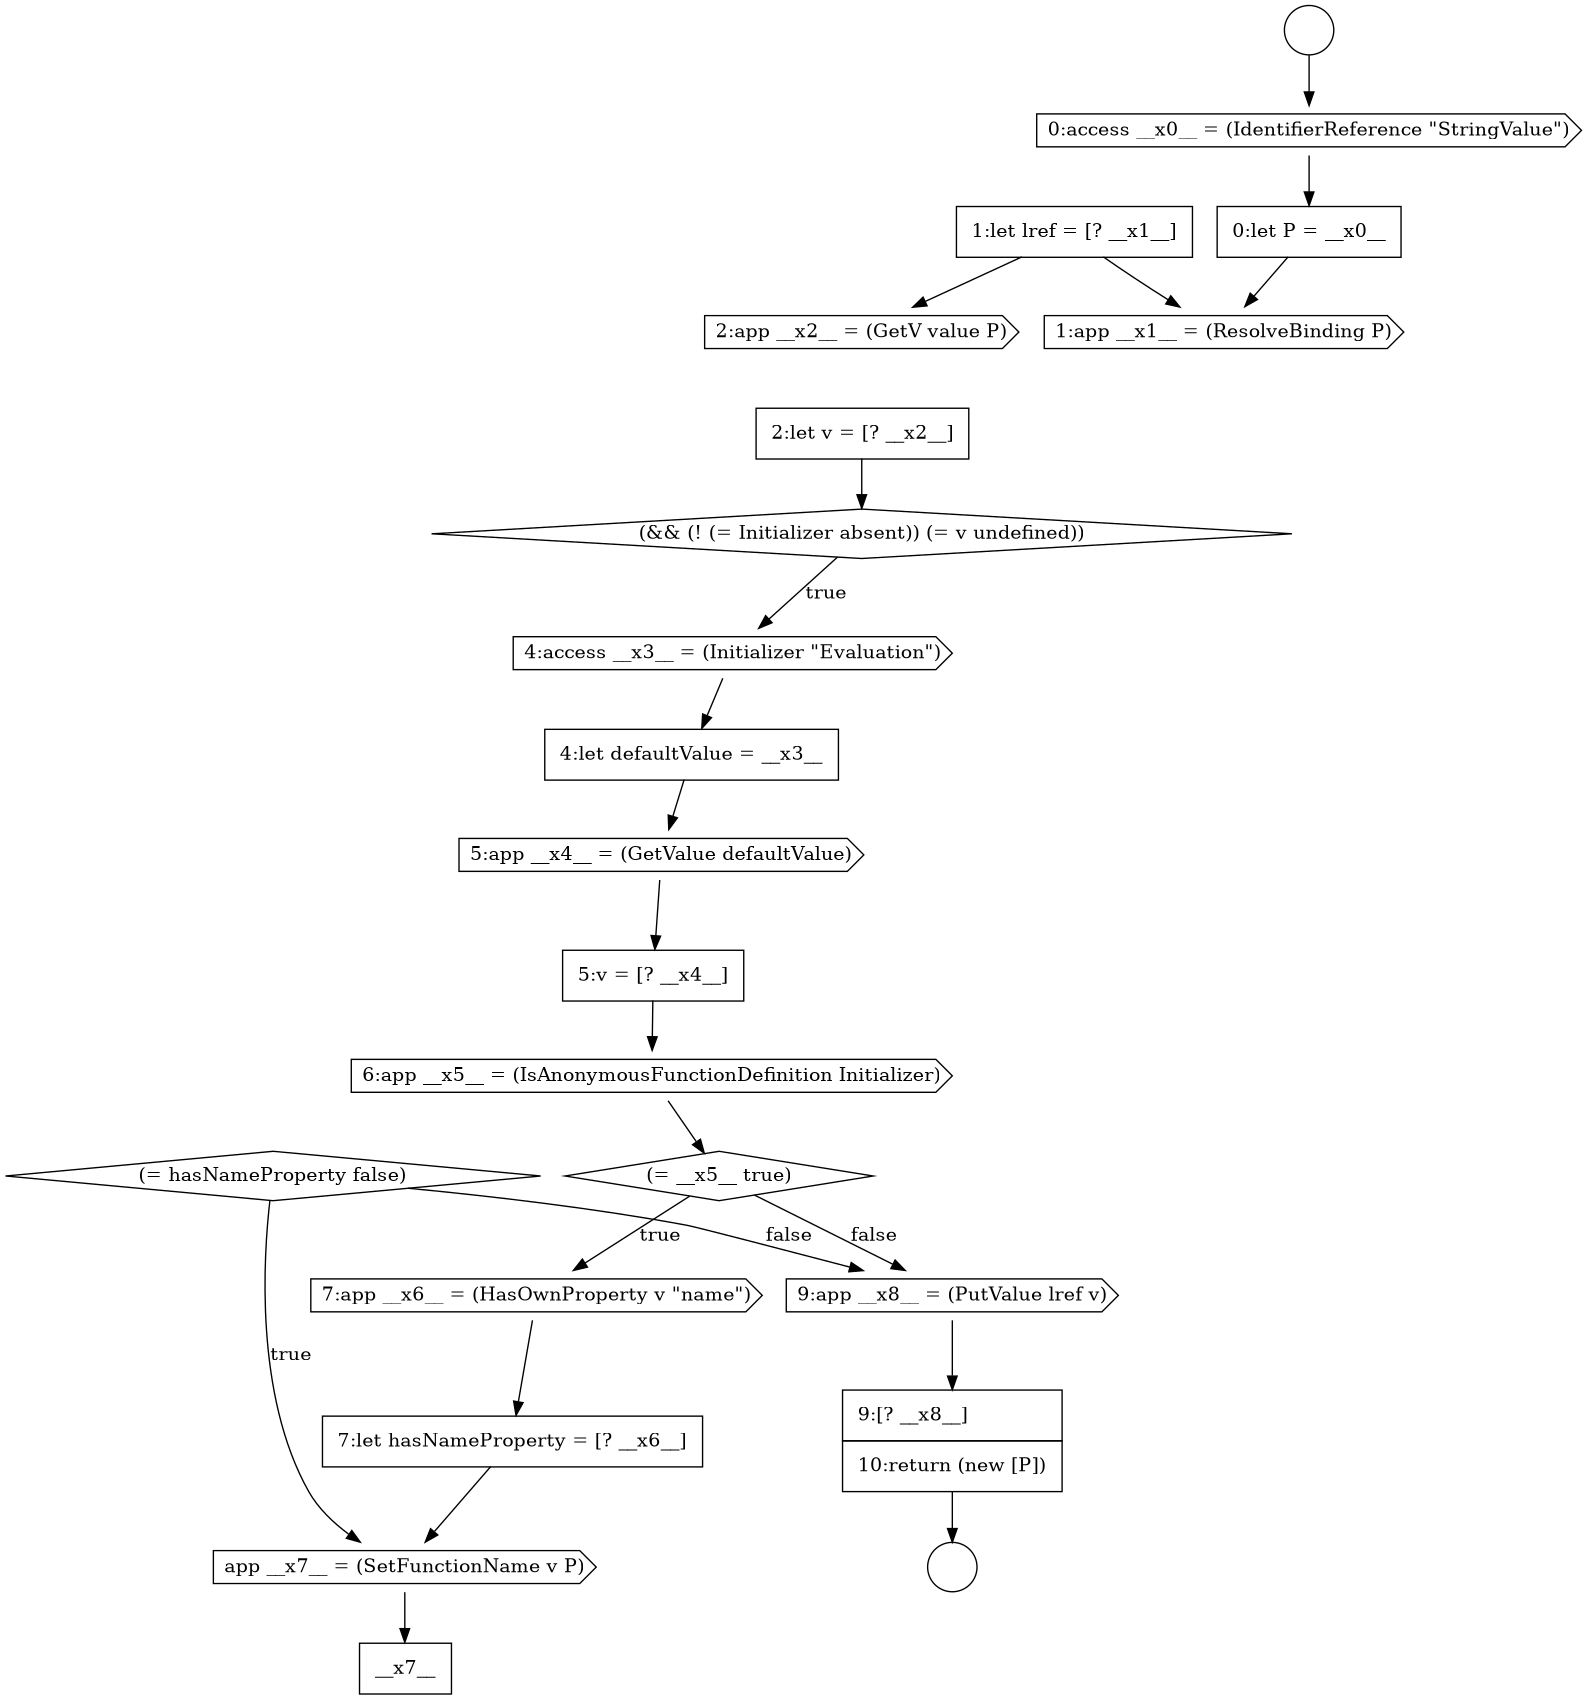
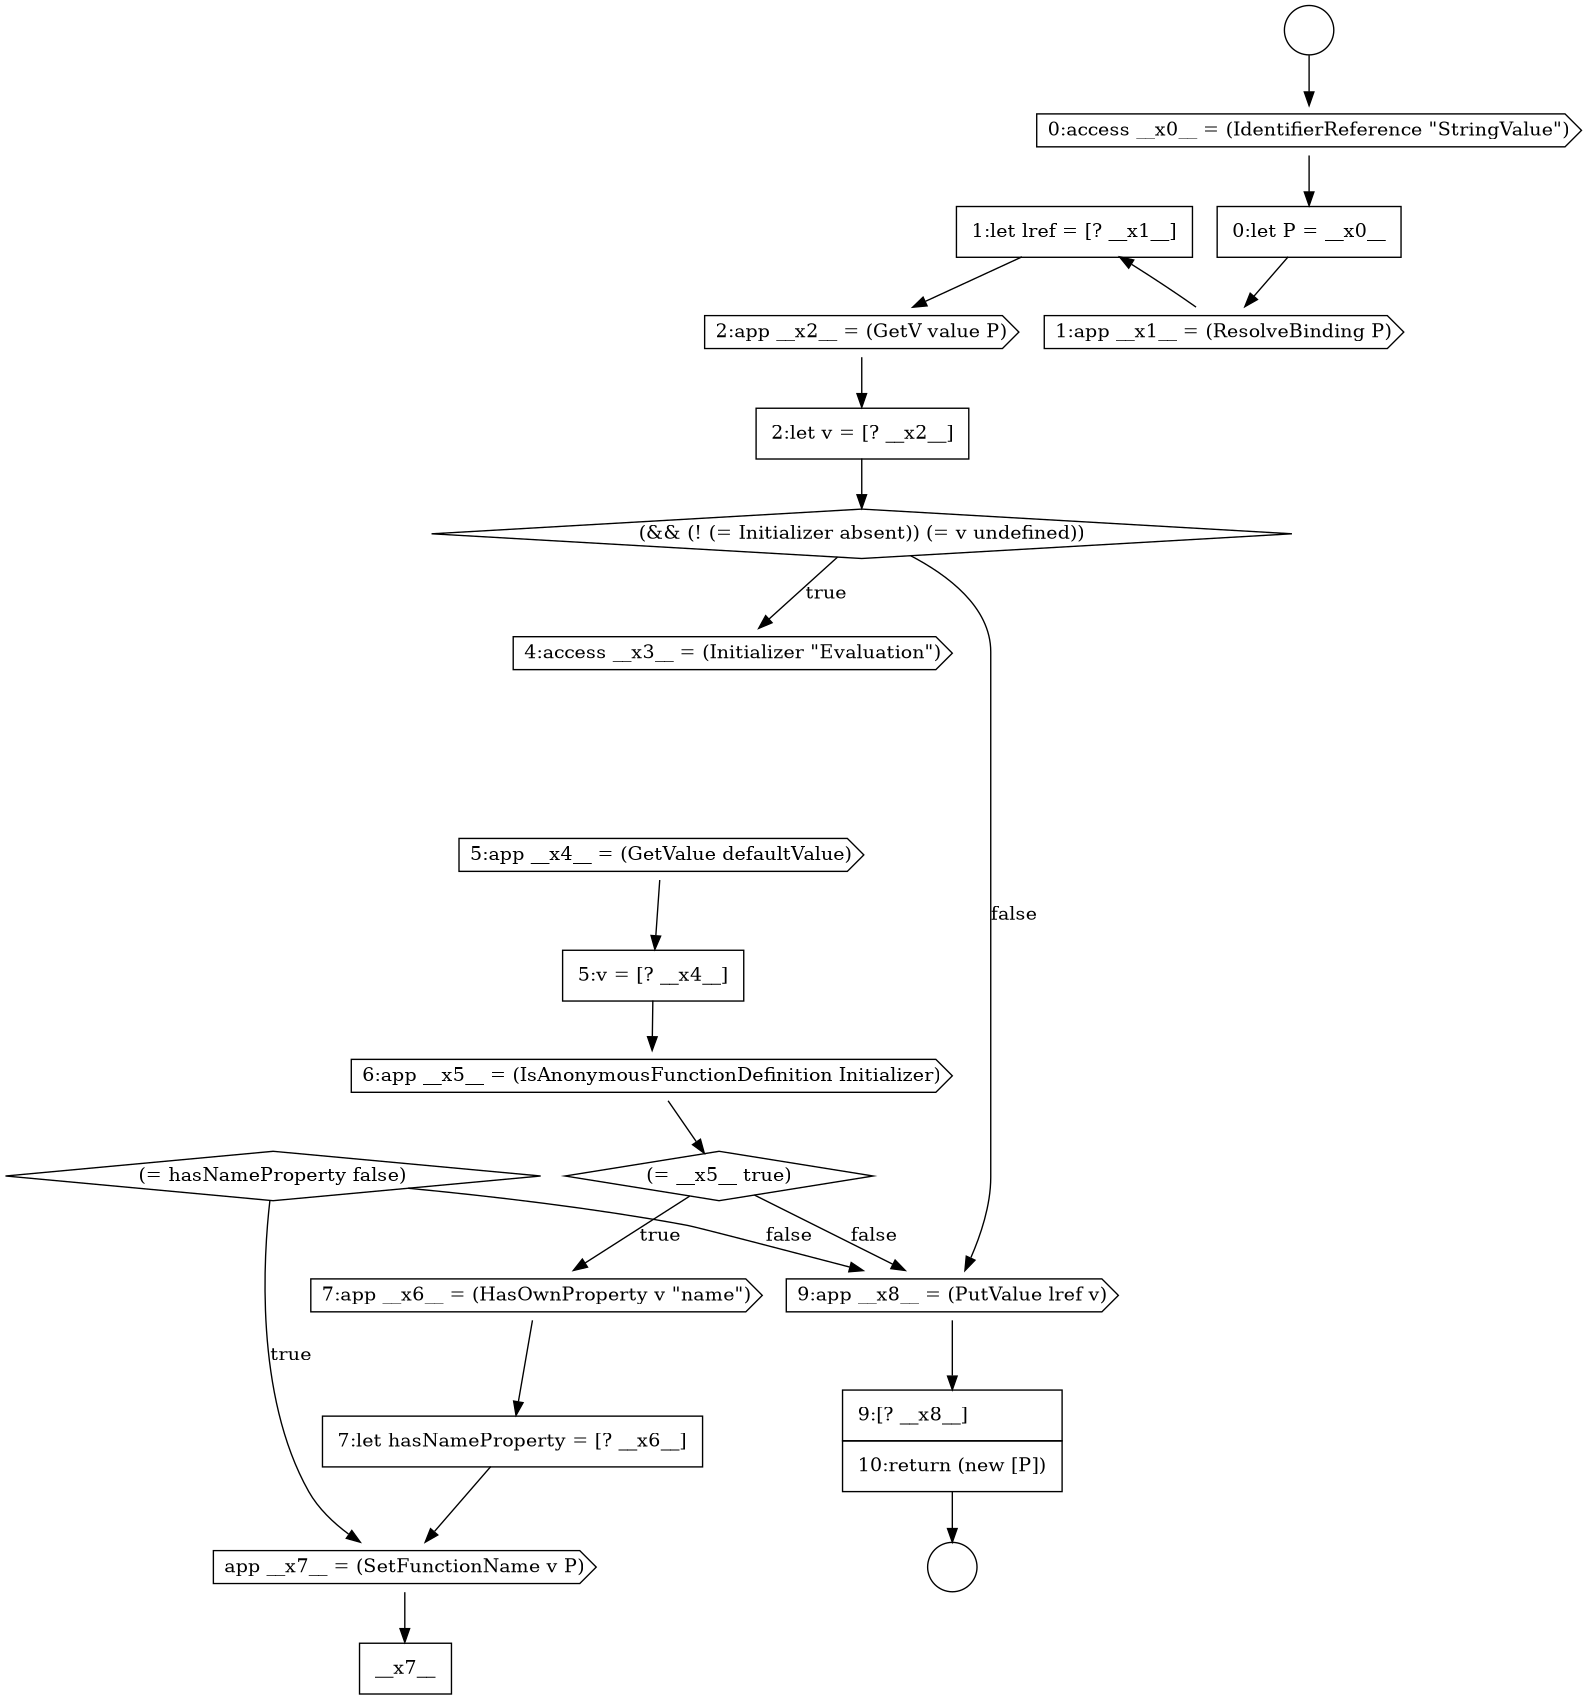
edge "1:let lref = [? __x1__]" -> "1:app __x1__ = (ResolveBinding P)": reversed
edge "2:app __x2__ = (GetV value P)" -> "2:let v = [? __x2__]": added
node "4:let defaultValue = __x3__": removed
edge "(&& (! (= Initializer absent)) (= v undefined))" -> "9:app __x8__ = (PutValue lref v)": added, label "false"
